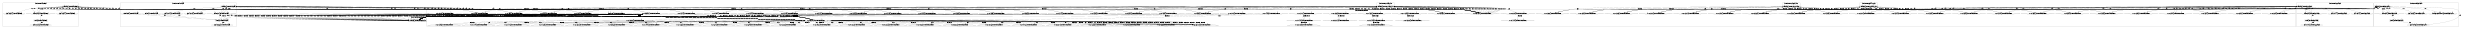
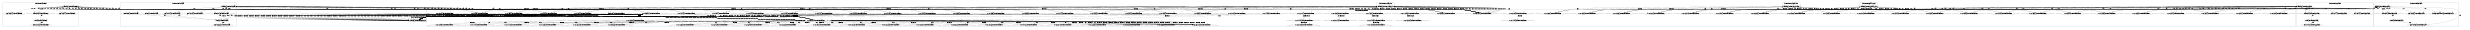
node "10.1.80.1:44944#ServerID_OuterContainerID": removed
